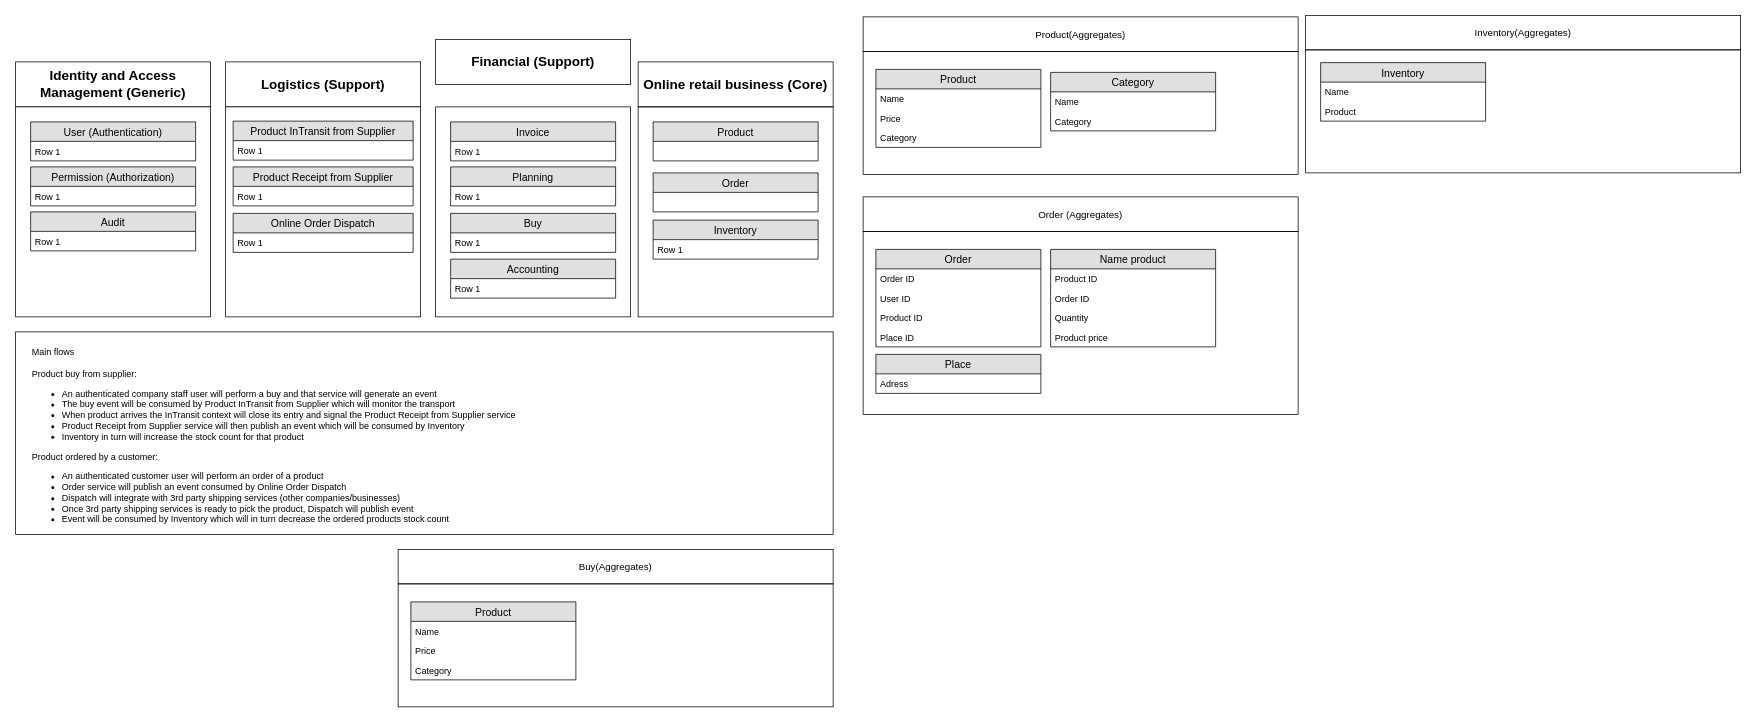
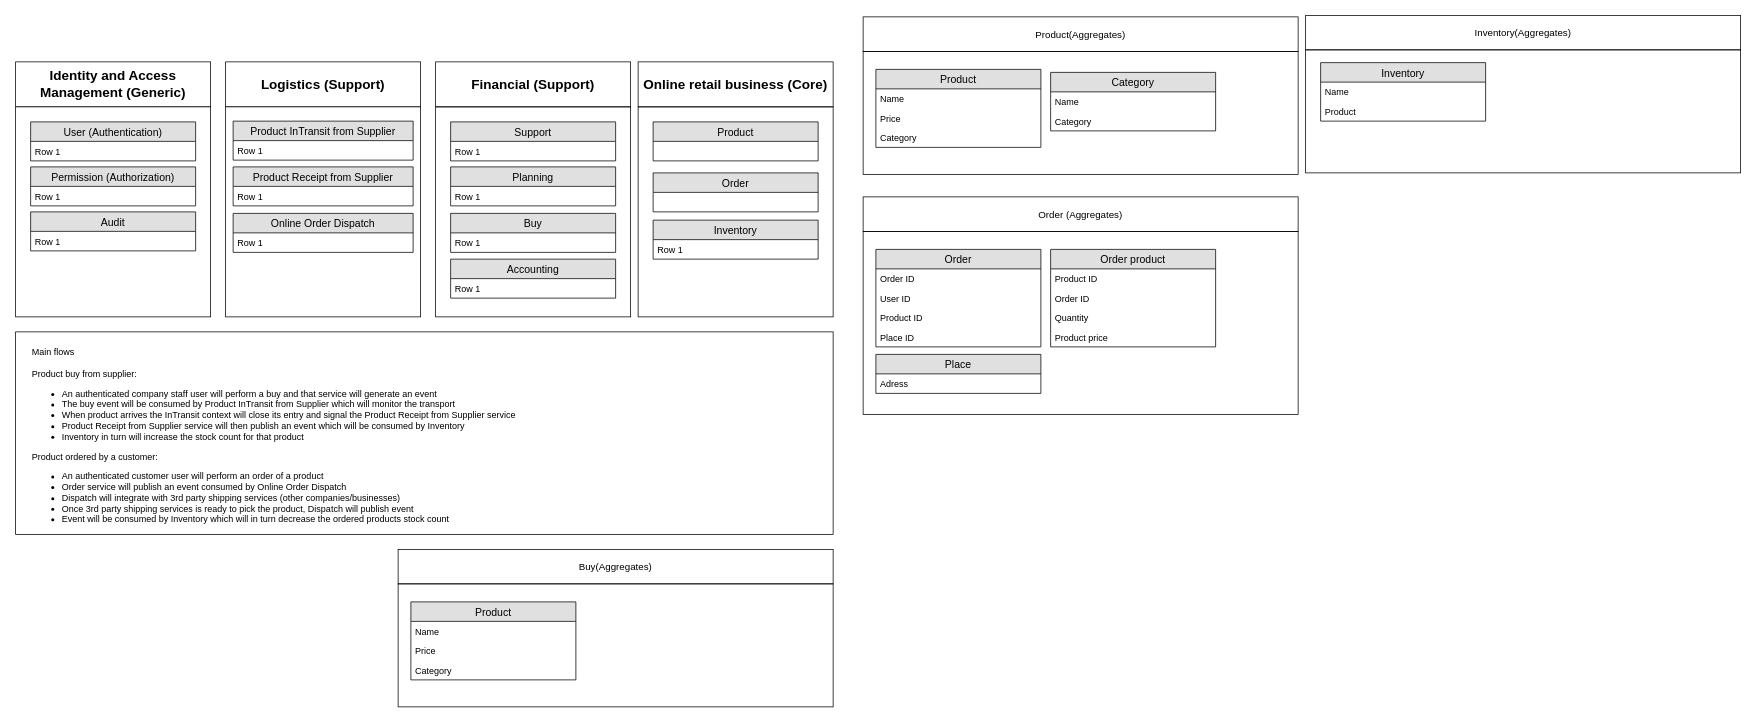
node "Financial (Support)": moved (533, 62) -> (533, 84)
node "Invoice": label "Invoice" -> "Support"
node "Name product": label "Name product" -> "Order product"
